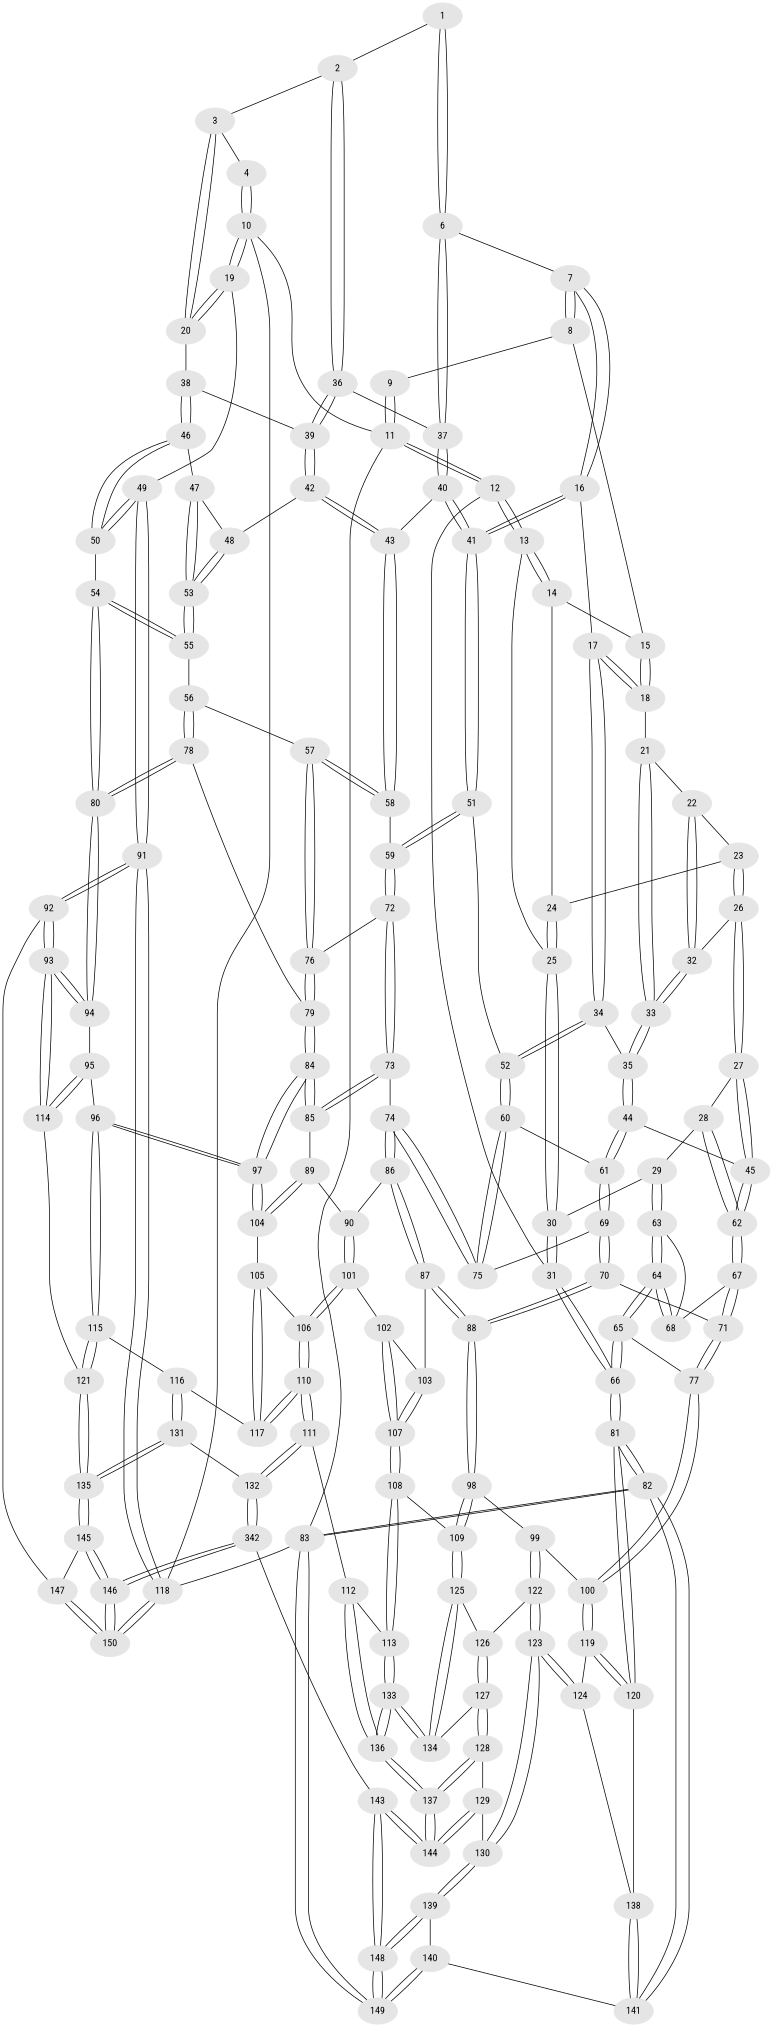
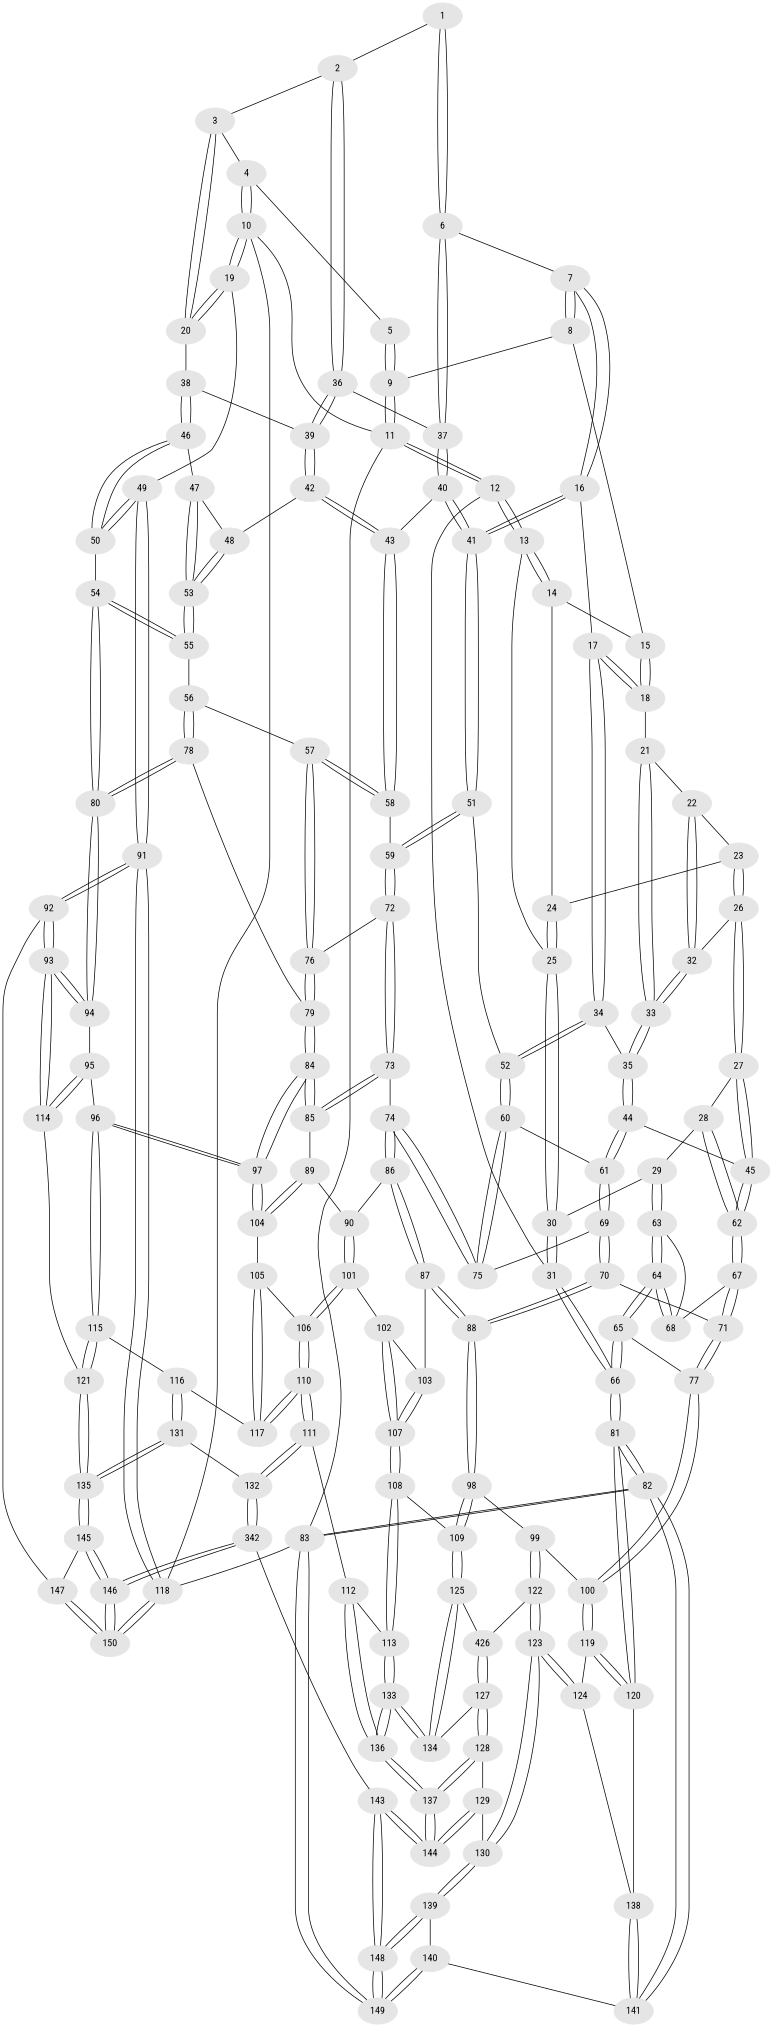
node "5": added
node "126": label "126" -> "426"
